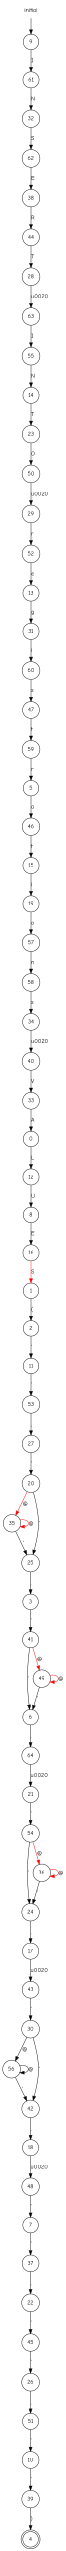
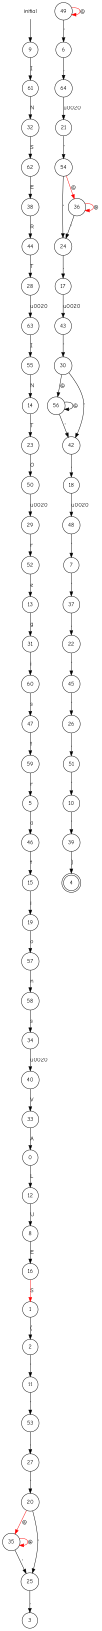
node "41": removed
